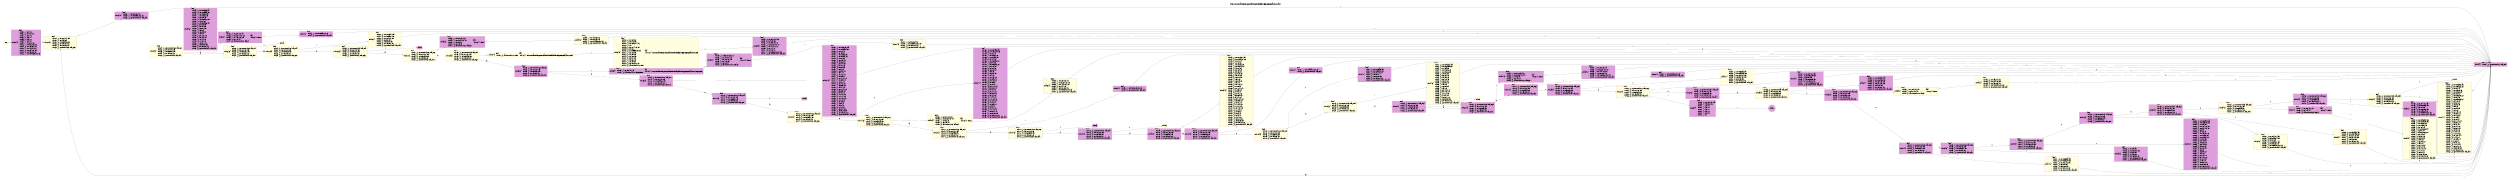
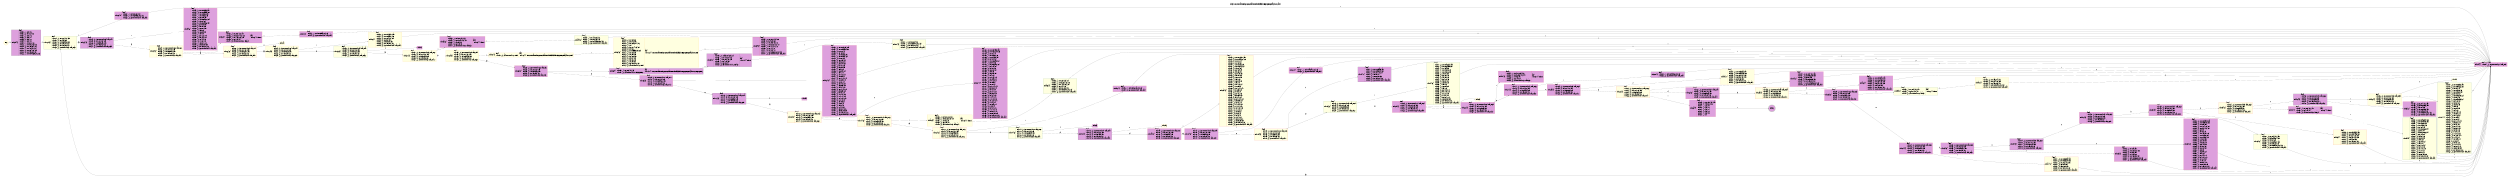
node "0x401634 [25]": added
node "0x401a92 [31]": removed
